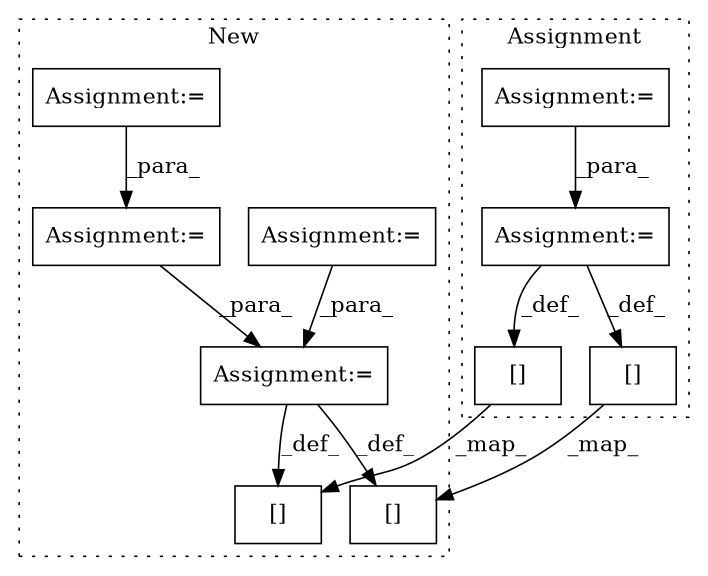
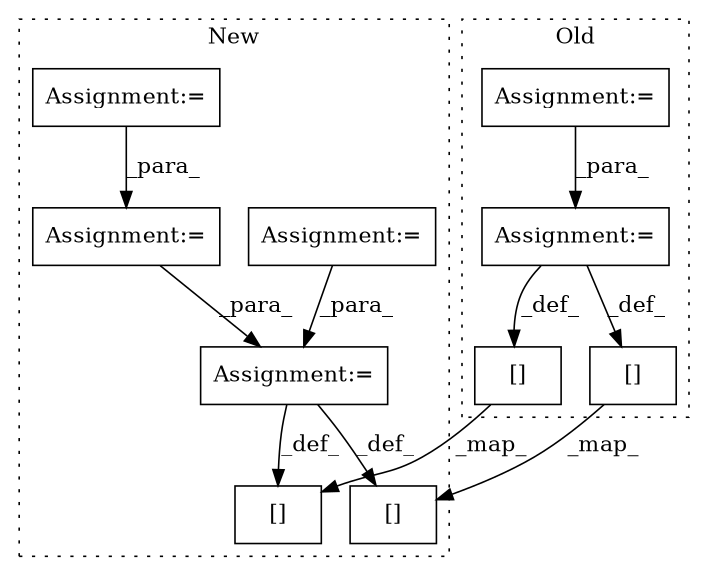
cluster "Assignment": label "Assignment" -> "Old"
